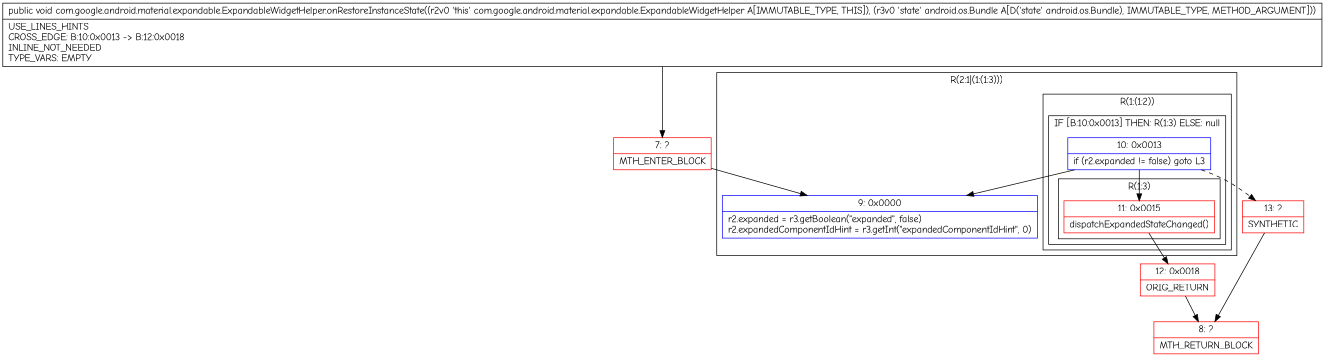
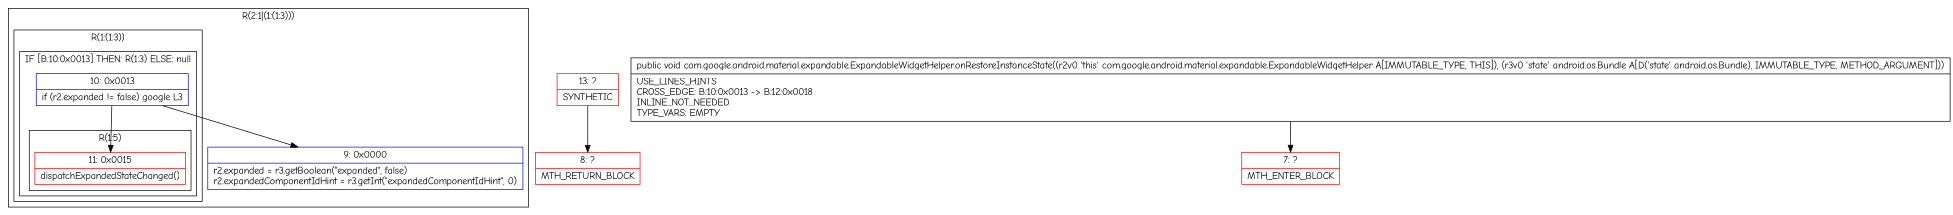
cluster "R(1:(1:2))": label "R(1:(1:2))" -> "R(1:(1:3))"
node "10: 0x0013": text "if (r2.expanded != false) goto L3" -> "if (r2.expanded != false) google L3"
edge "7: ?" -> "9: 0x0000": removed
edge "10: 0x0013" -> "13: ?": removed
cluster "R(1:3)": label "R(1:3)" -> "R(1:5)"
node "12: 0x0018": removed
